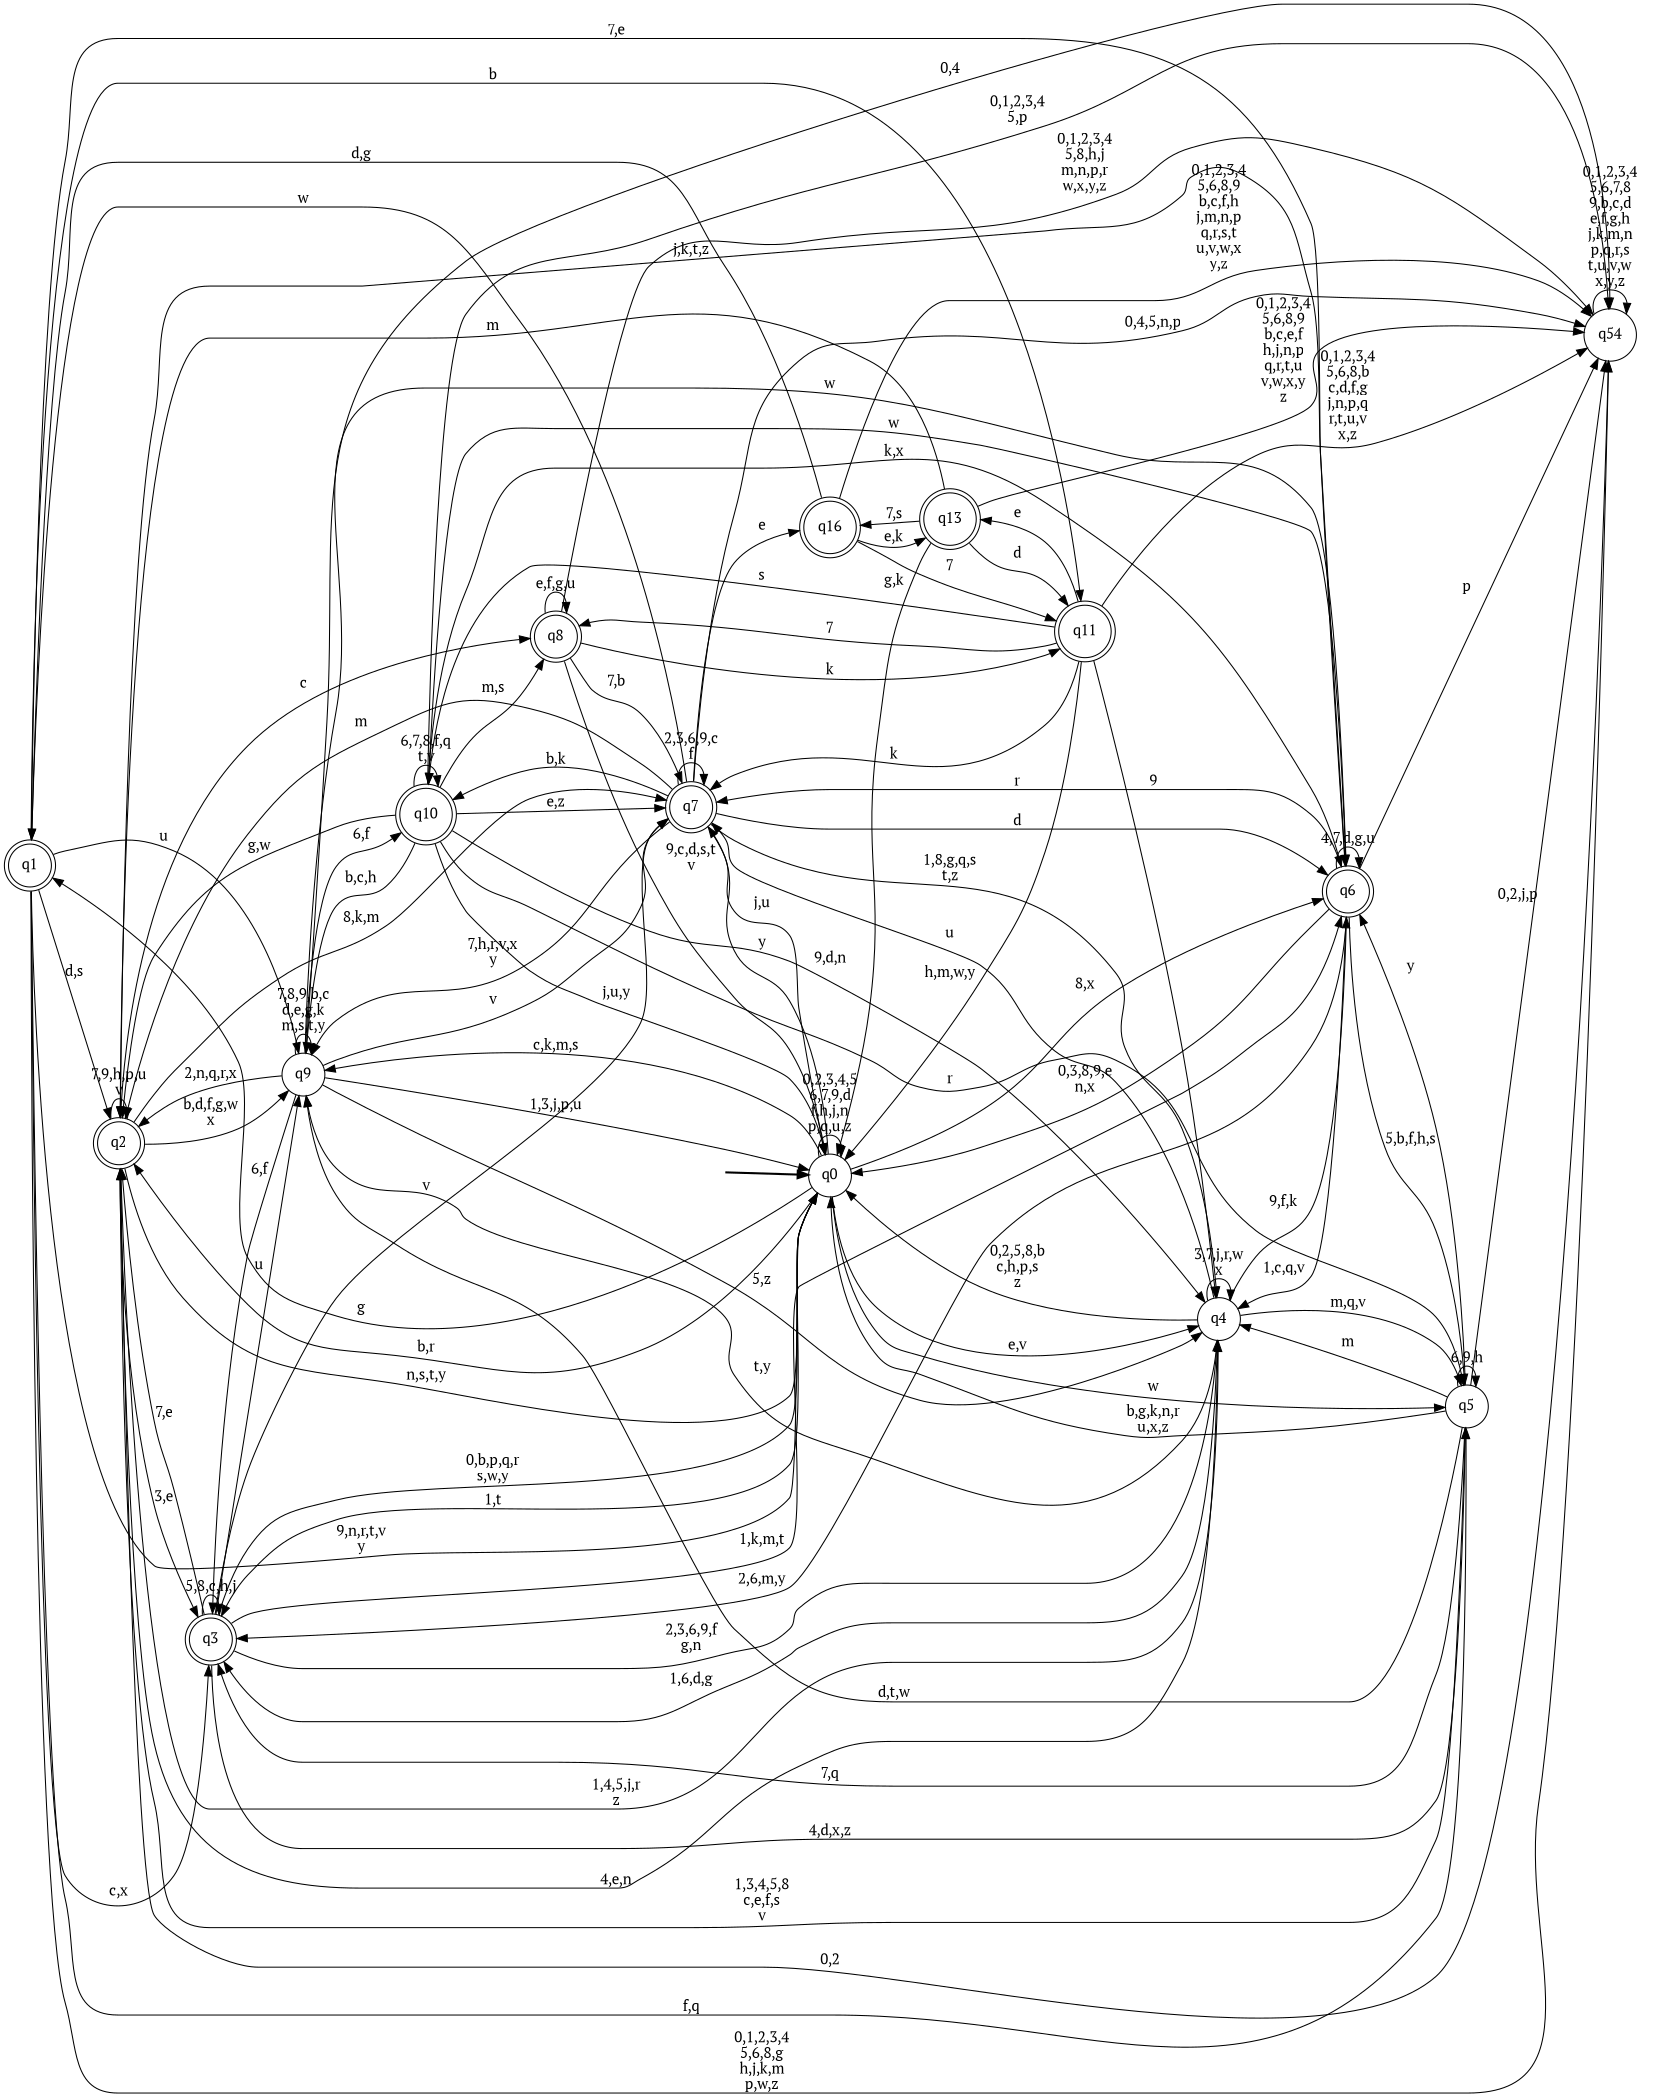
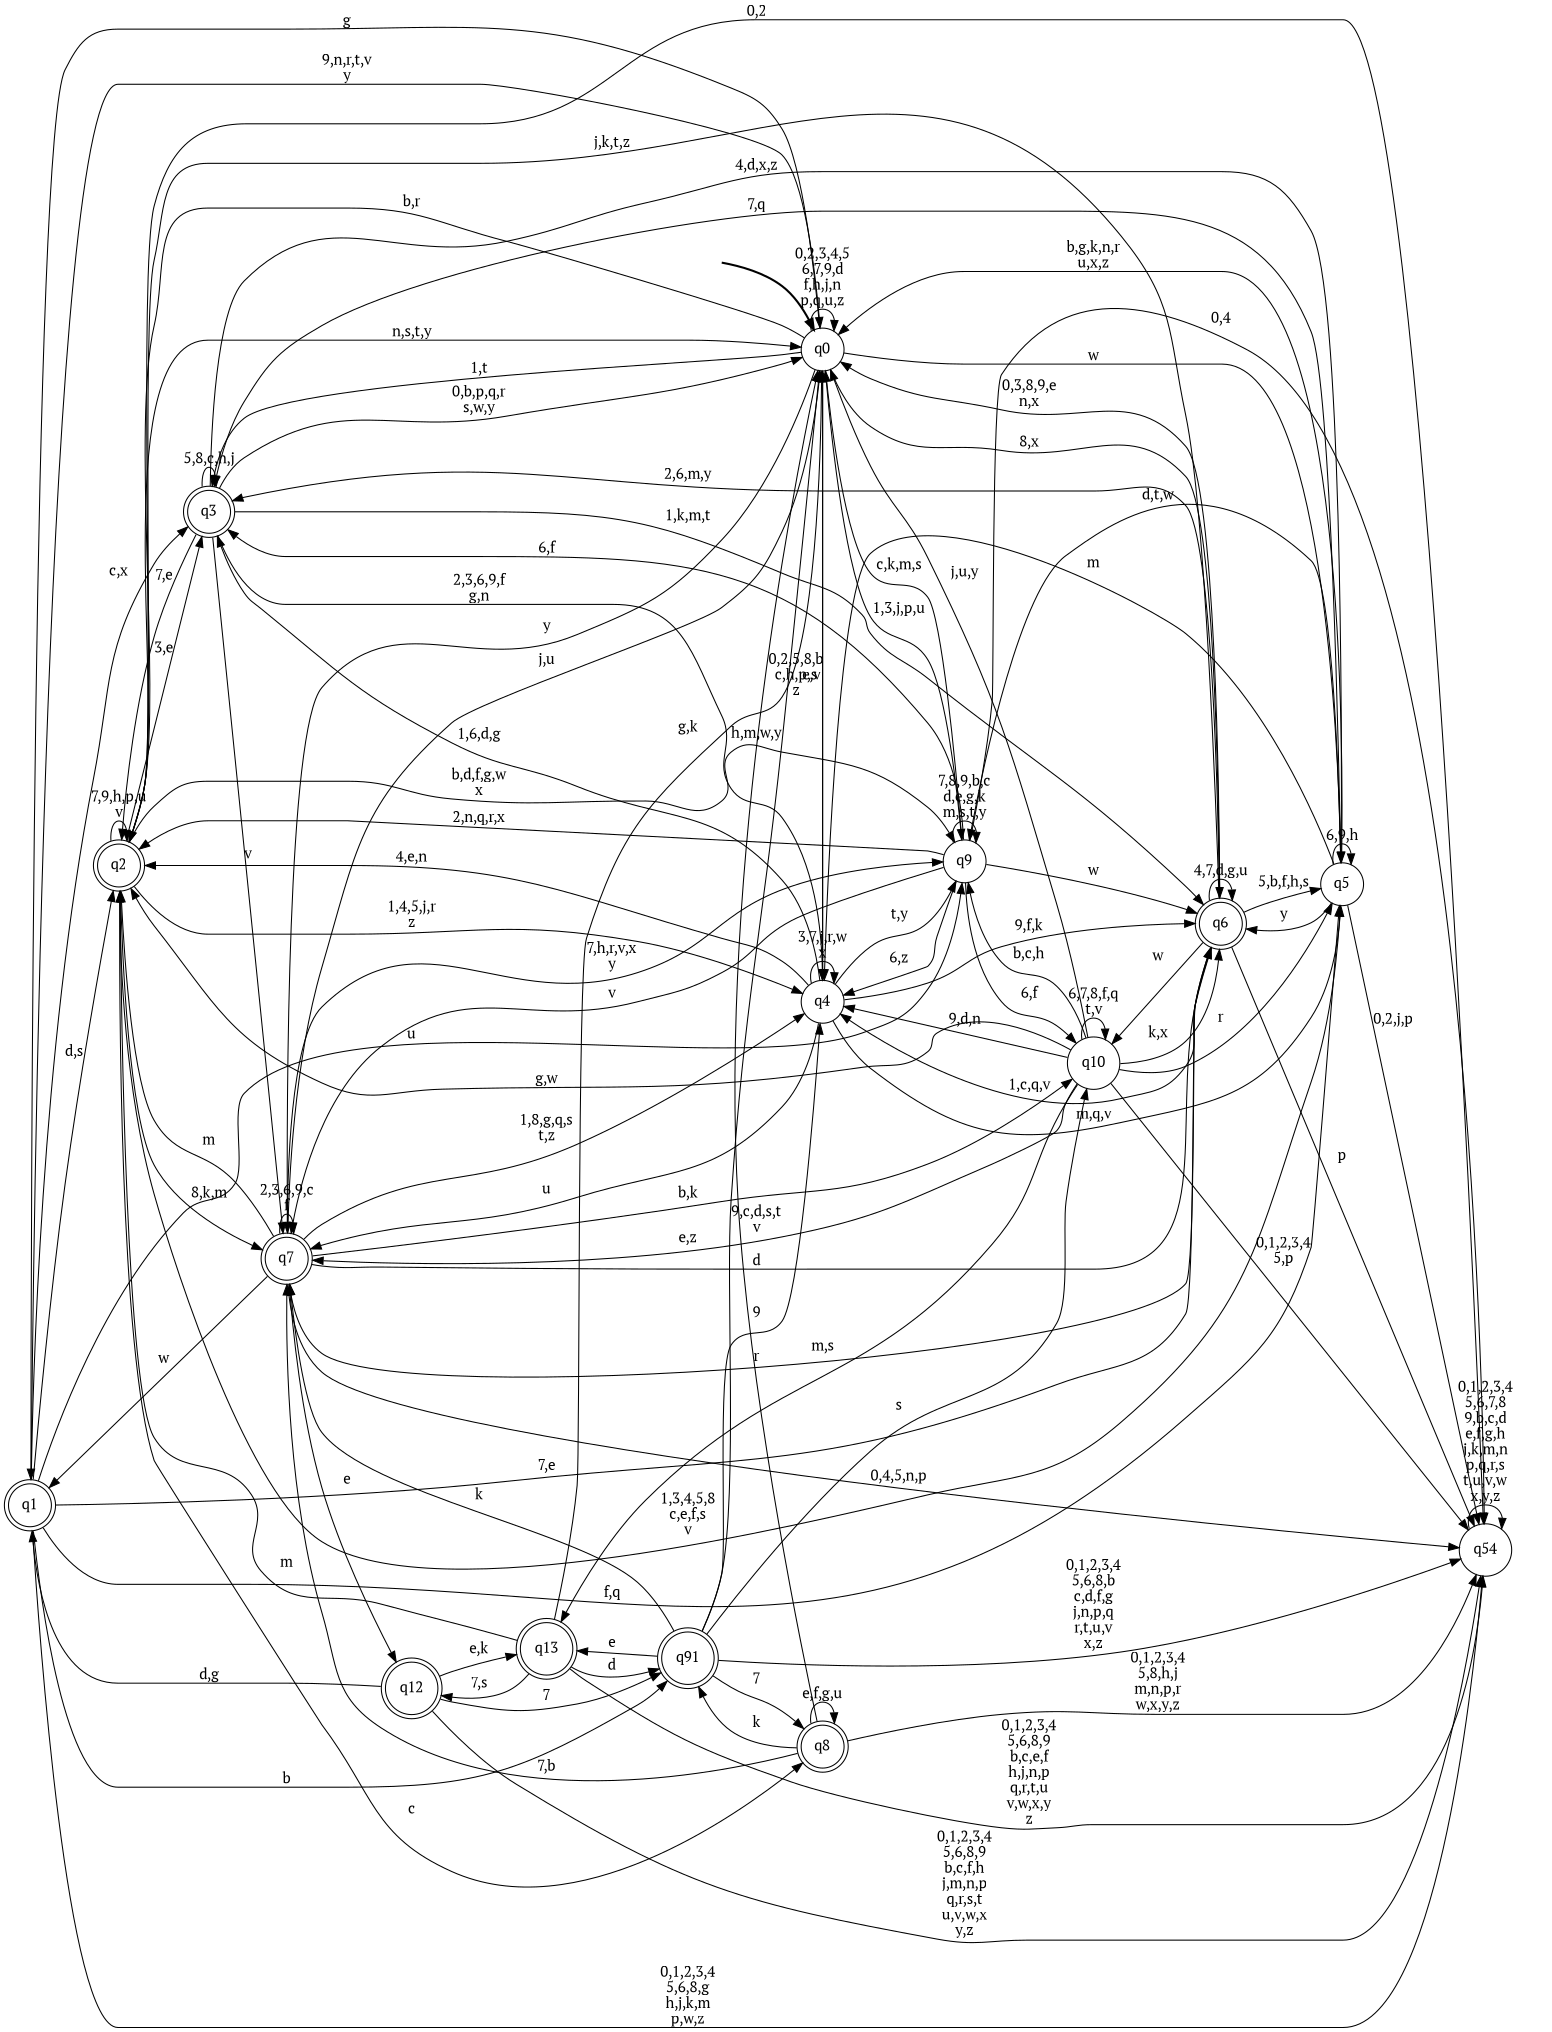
node "q16": label "q16" -> "q12"
node "q11": label "q11" -> "q91"
edge "q10" -> "q8": now "q10" -> "q13"
node "q10": shape doublecircle -> circle
edge "q9" -> "q4": label "5,z" -> "6,z"
edge "q3" -> "q9": removed, label "u"
